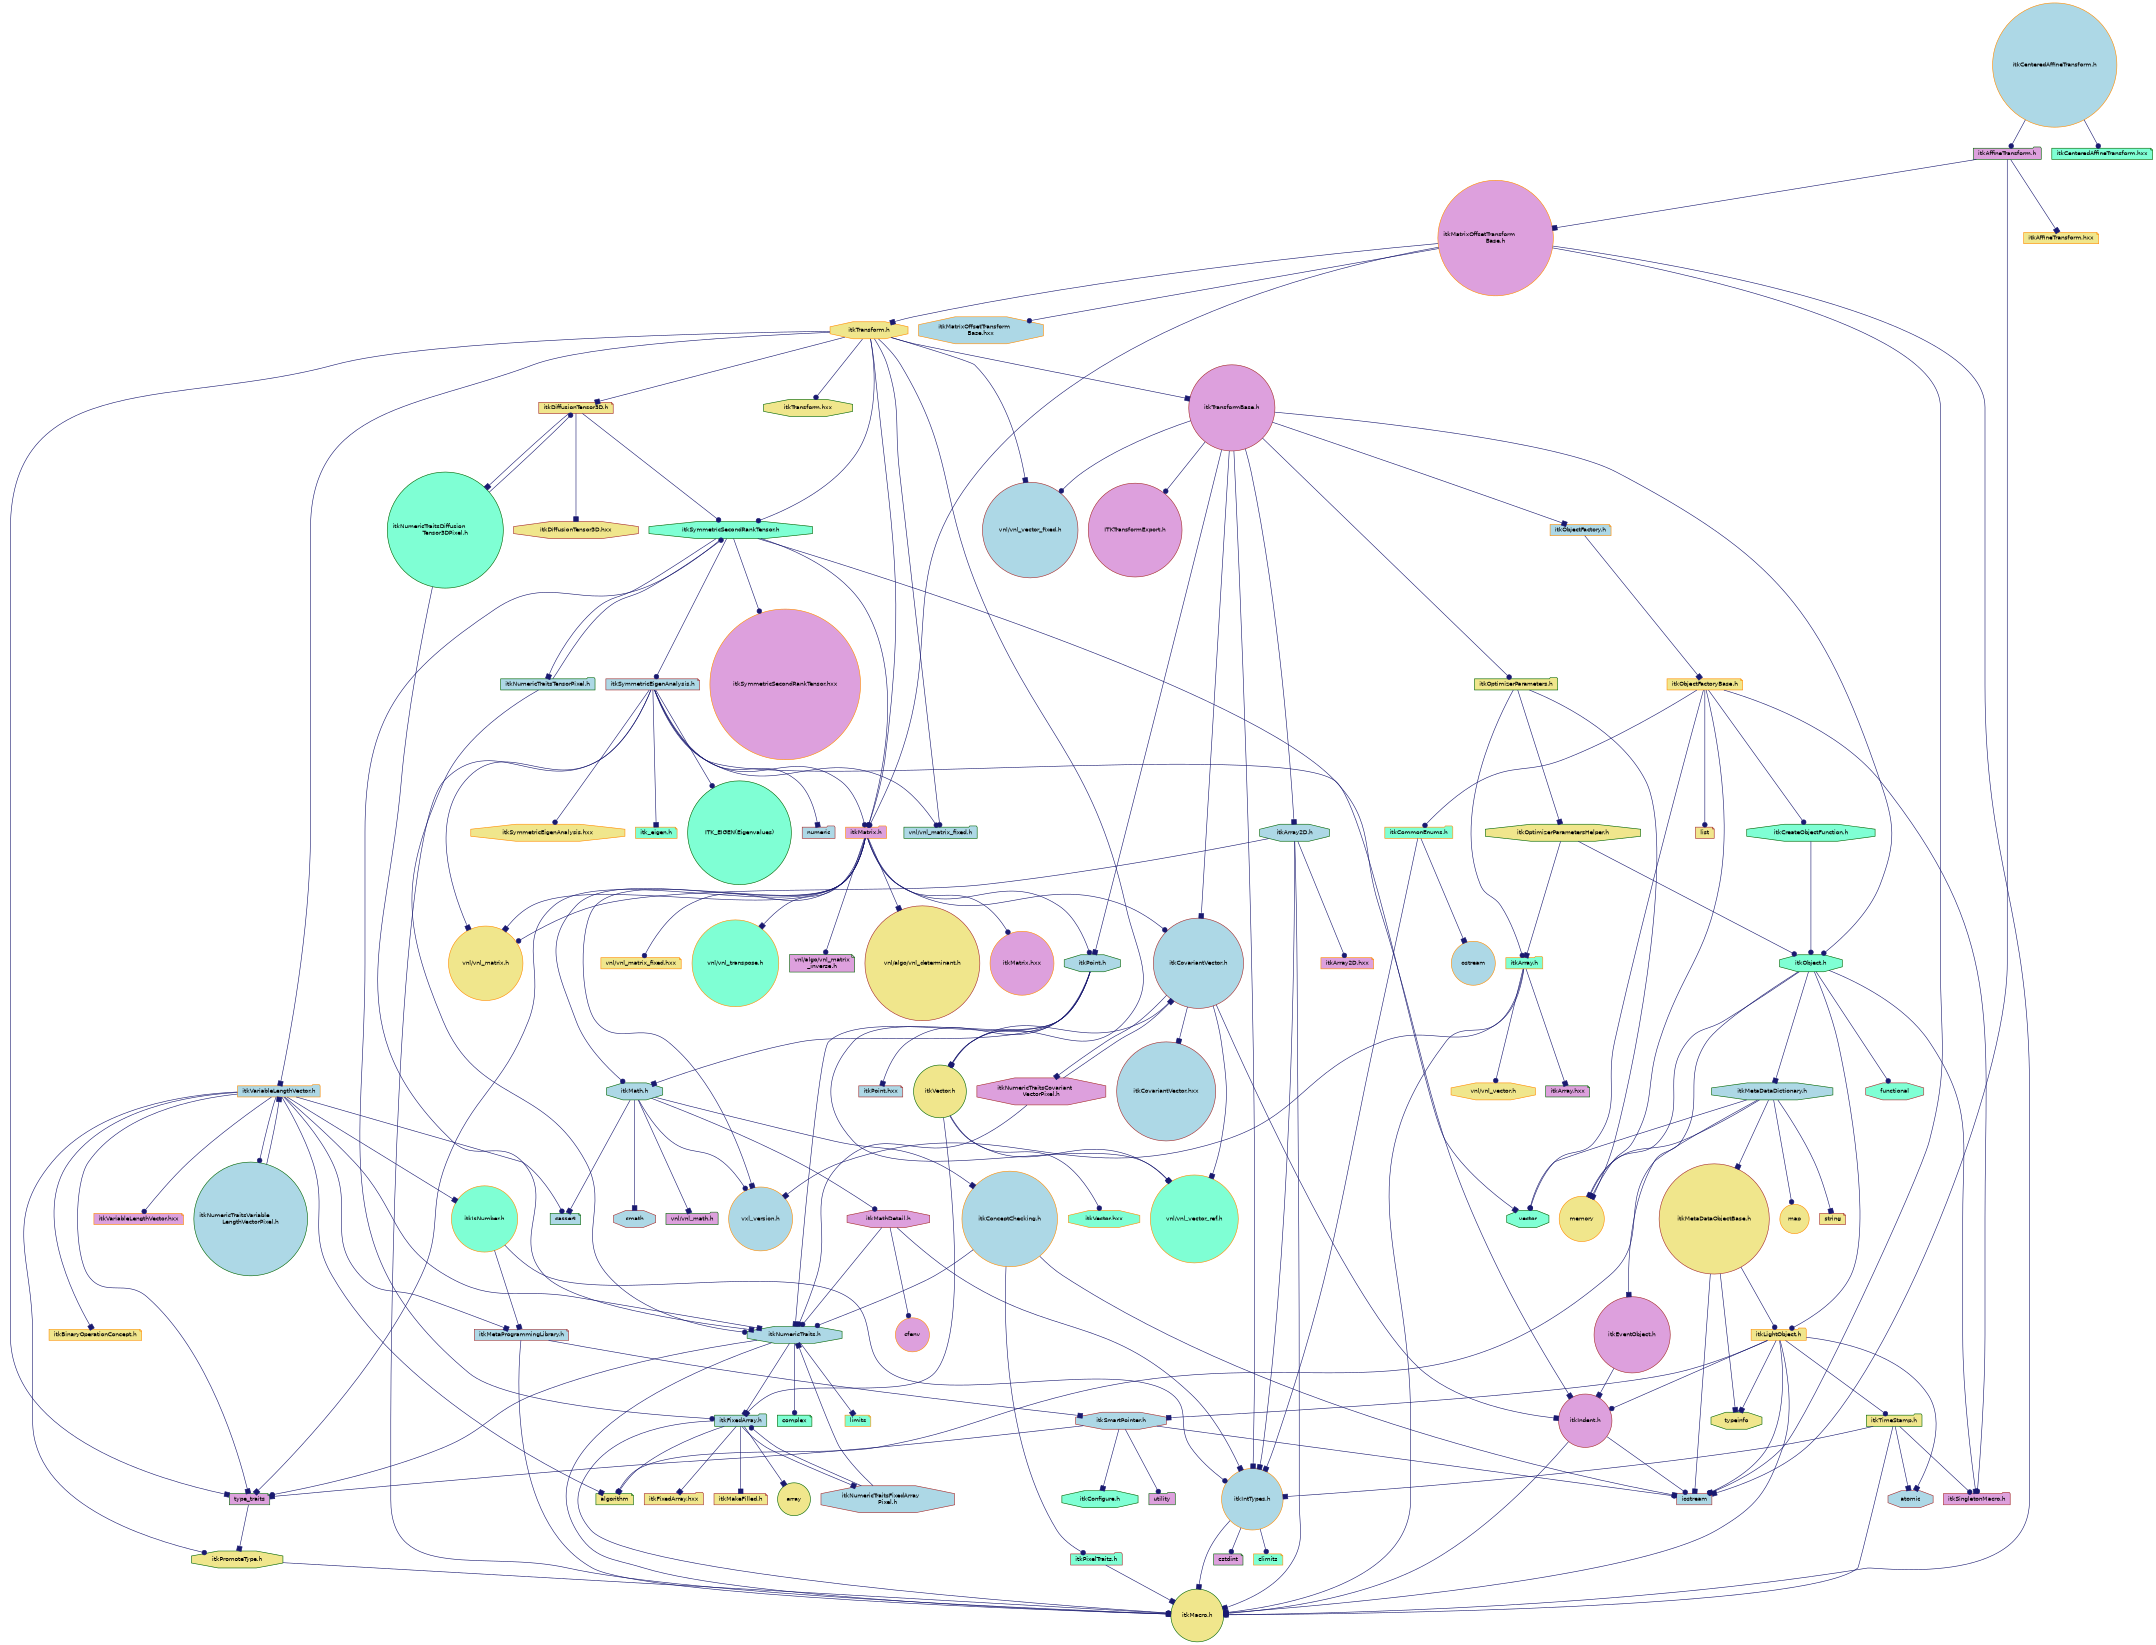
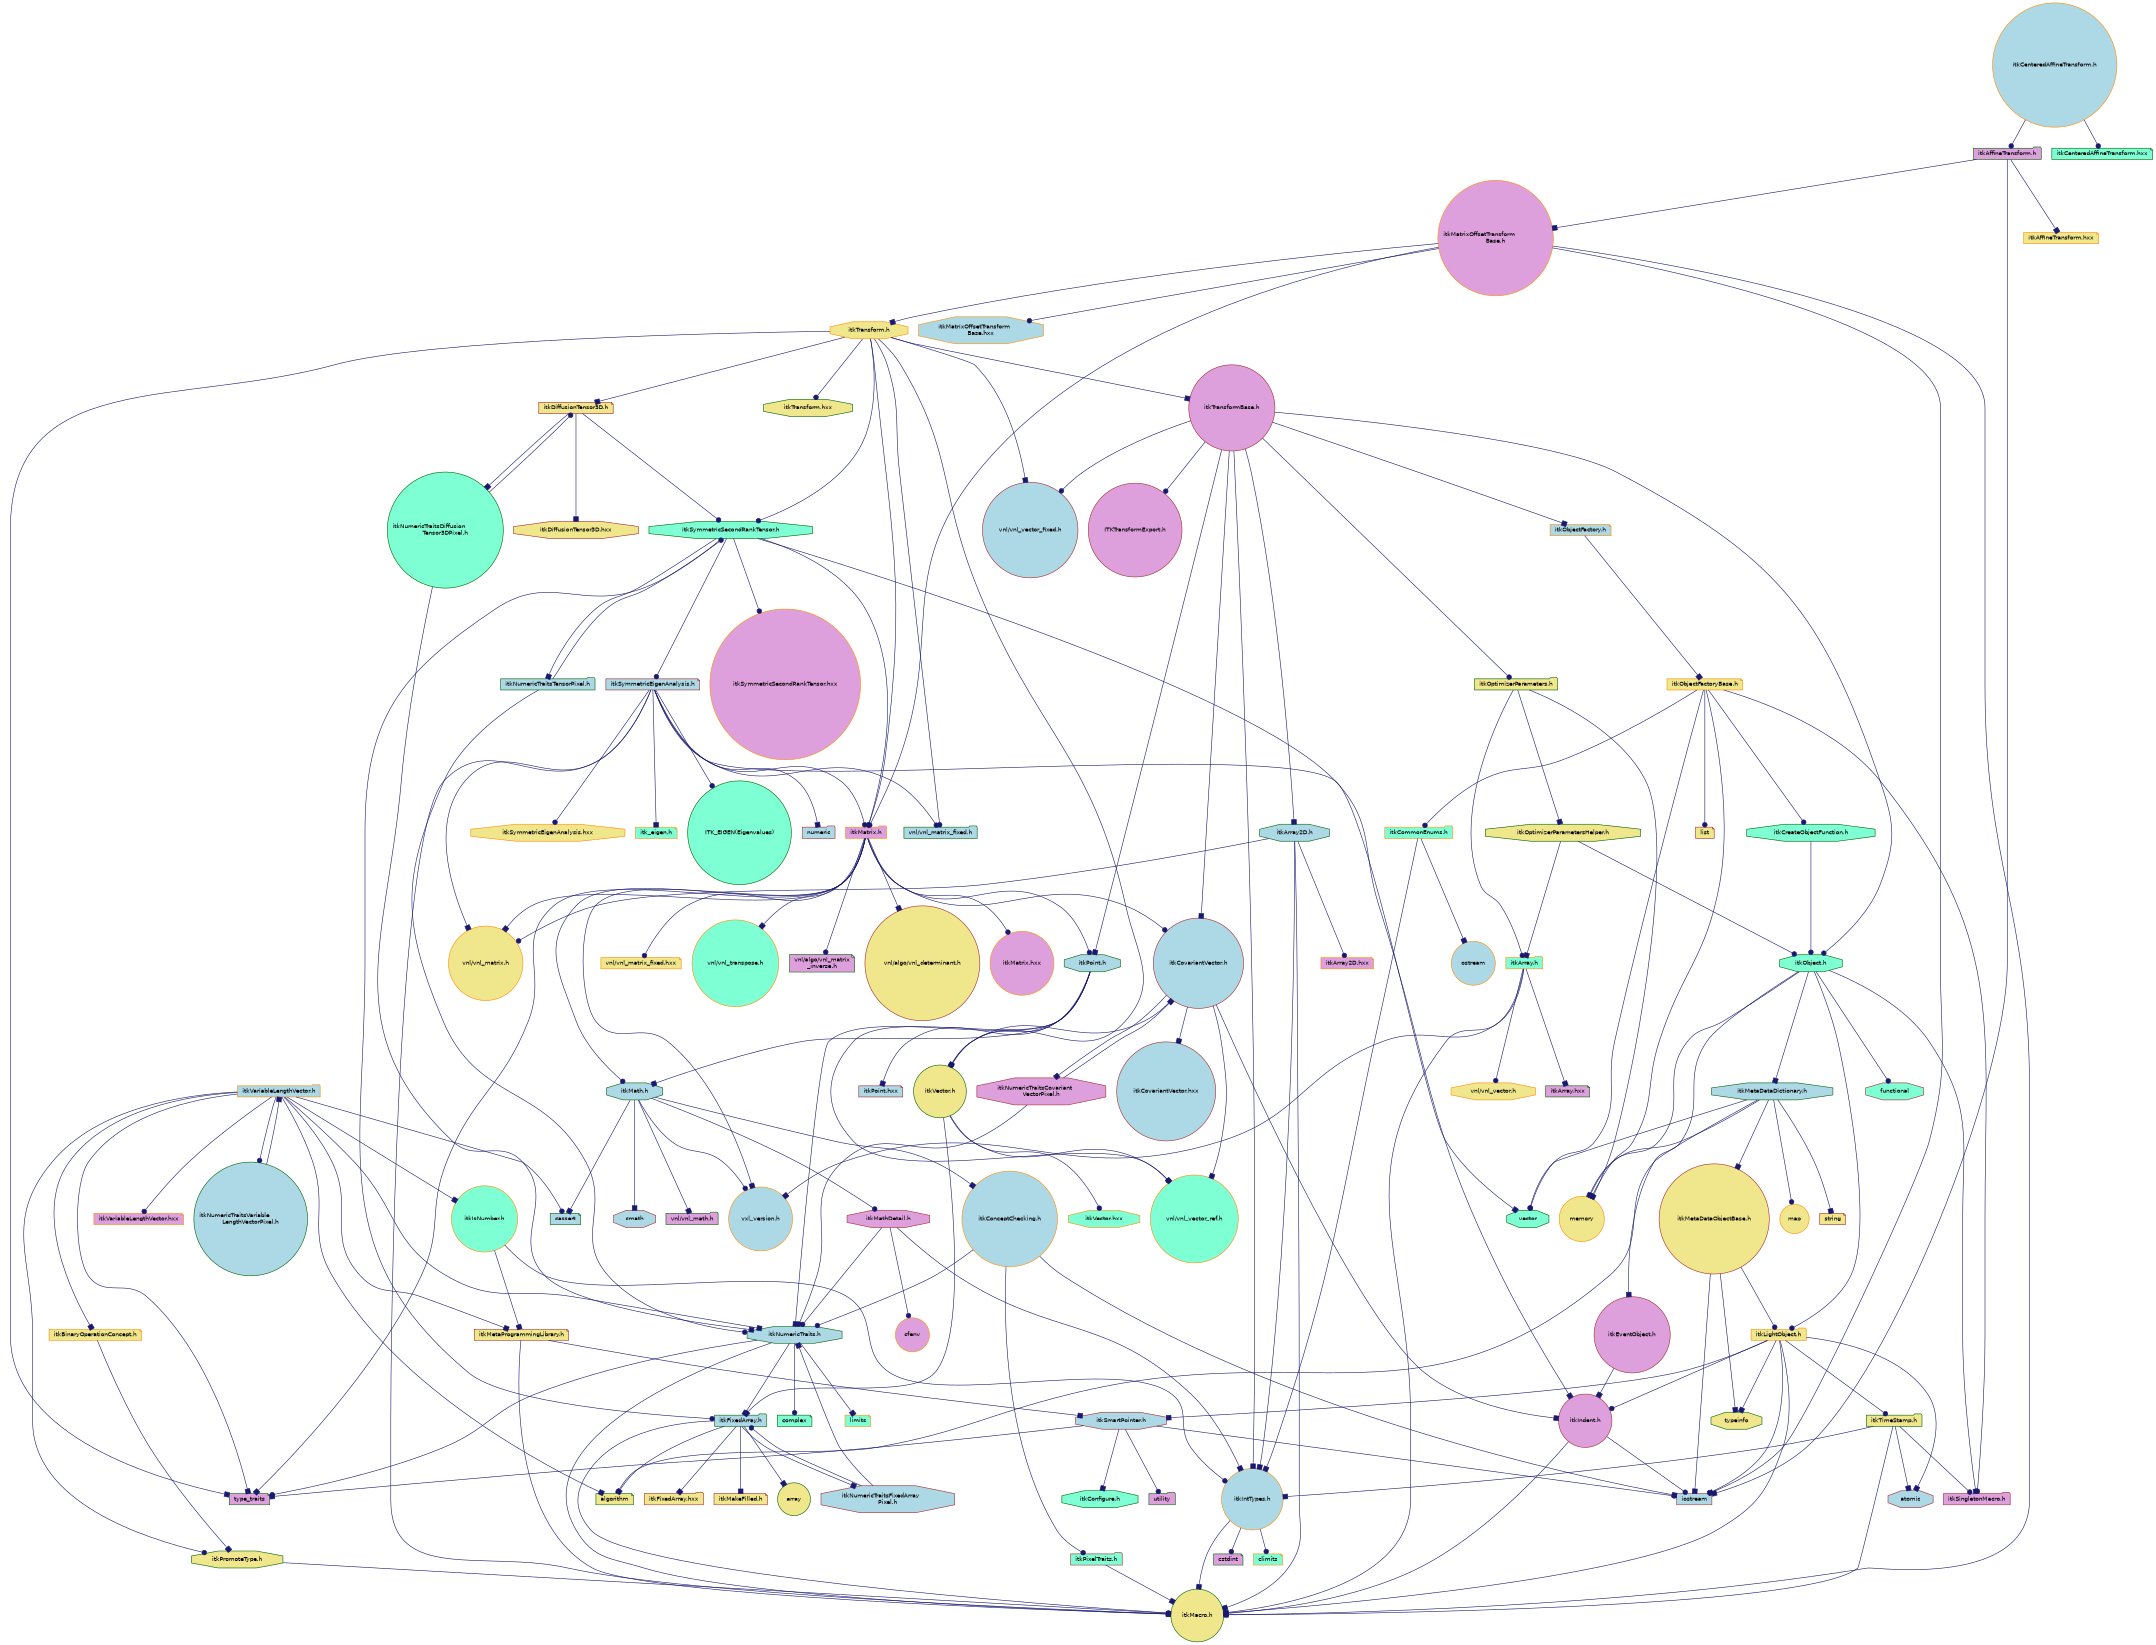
edge "itkTransform.h" -> "itkVariableLengthVector.h": removed
node "itkMetaProgrammingLibrary.h": fillcolor lightblue -> khaki
edge "type_traits" -> "itkPromoteType.h": now "itkBinaryOperationConcept.h" -> "itkPromoteType.h"
